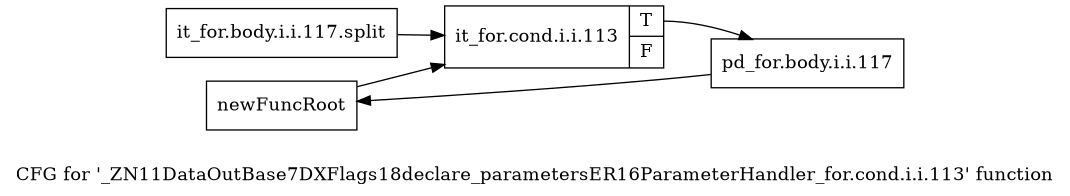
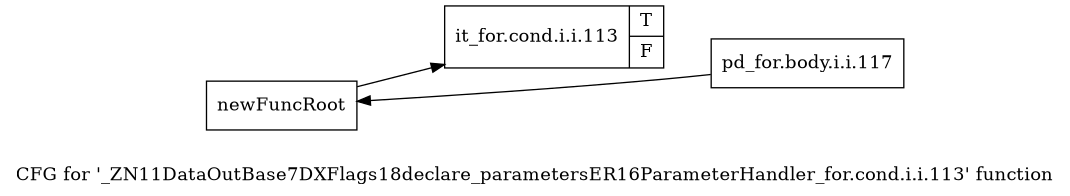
edge "it_for.cond.i.i.113" -> "pd_for.body.i.i.117": removed
node "it_for.body.i.i.117.split": removed
